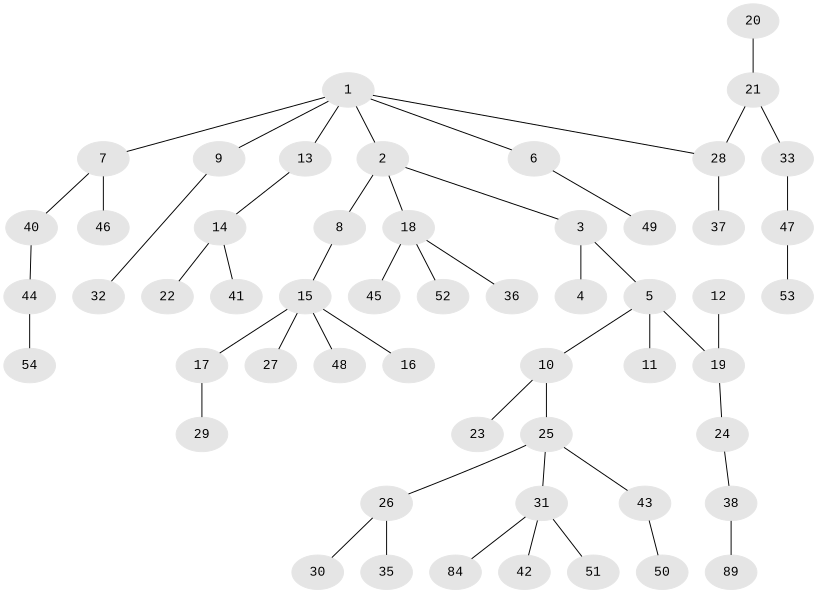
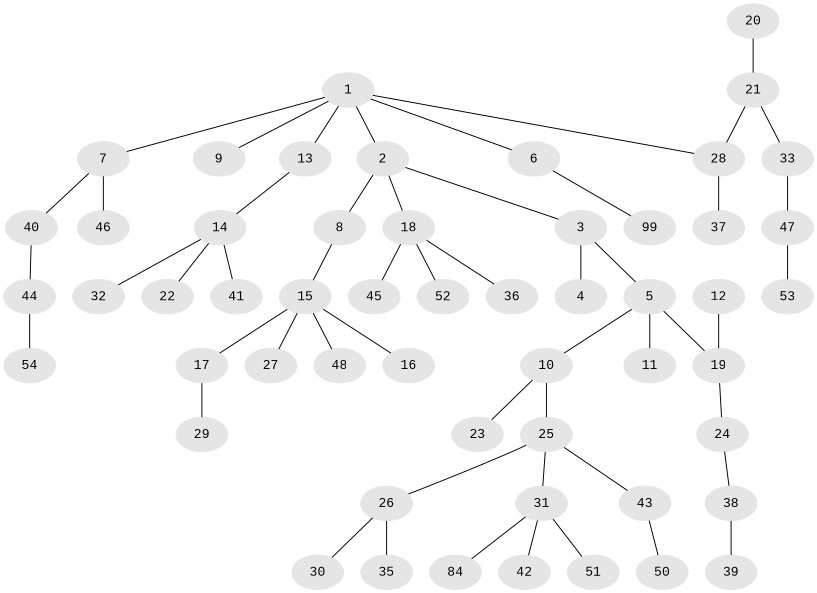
edge "9" -- "32": now "14" -- "32"
node "49": label "49" -> "99"
node "89": label "89" -> "39"
